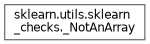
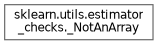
node "sklearn.utils.sklearn _checks._NotAnArray": label "sklearn.utils.sklearn _checks._NotAnArray" -> "sklearn.utils.estimator _checks._NotAnArray"
